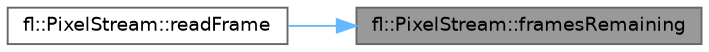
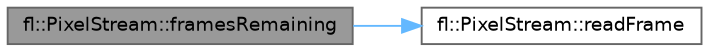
edge "fl::PixelStream::readFrame" -> "fl::PixelStream::framesRemaining": reversed
